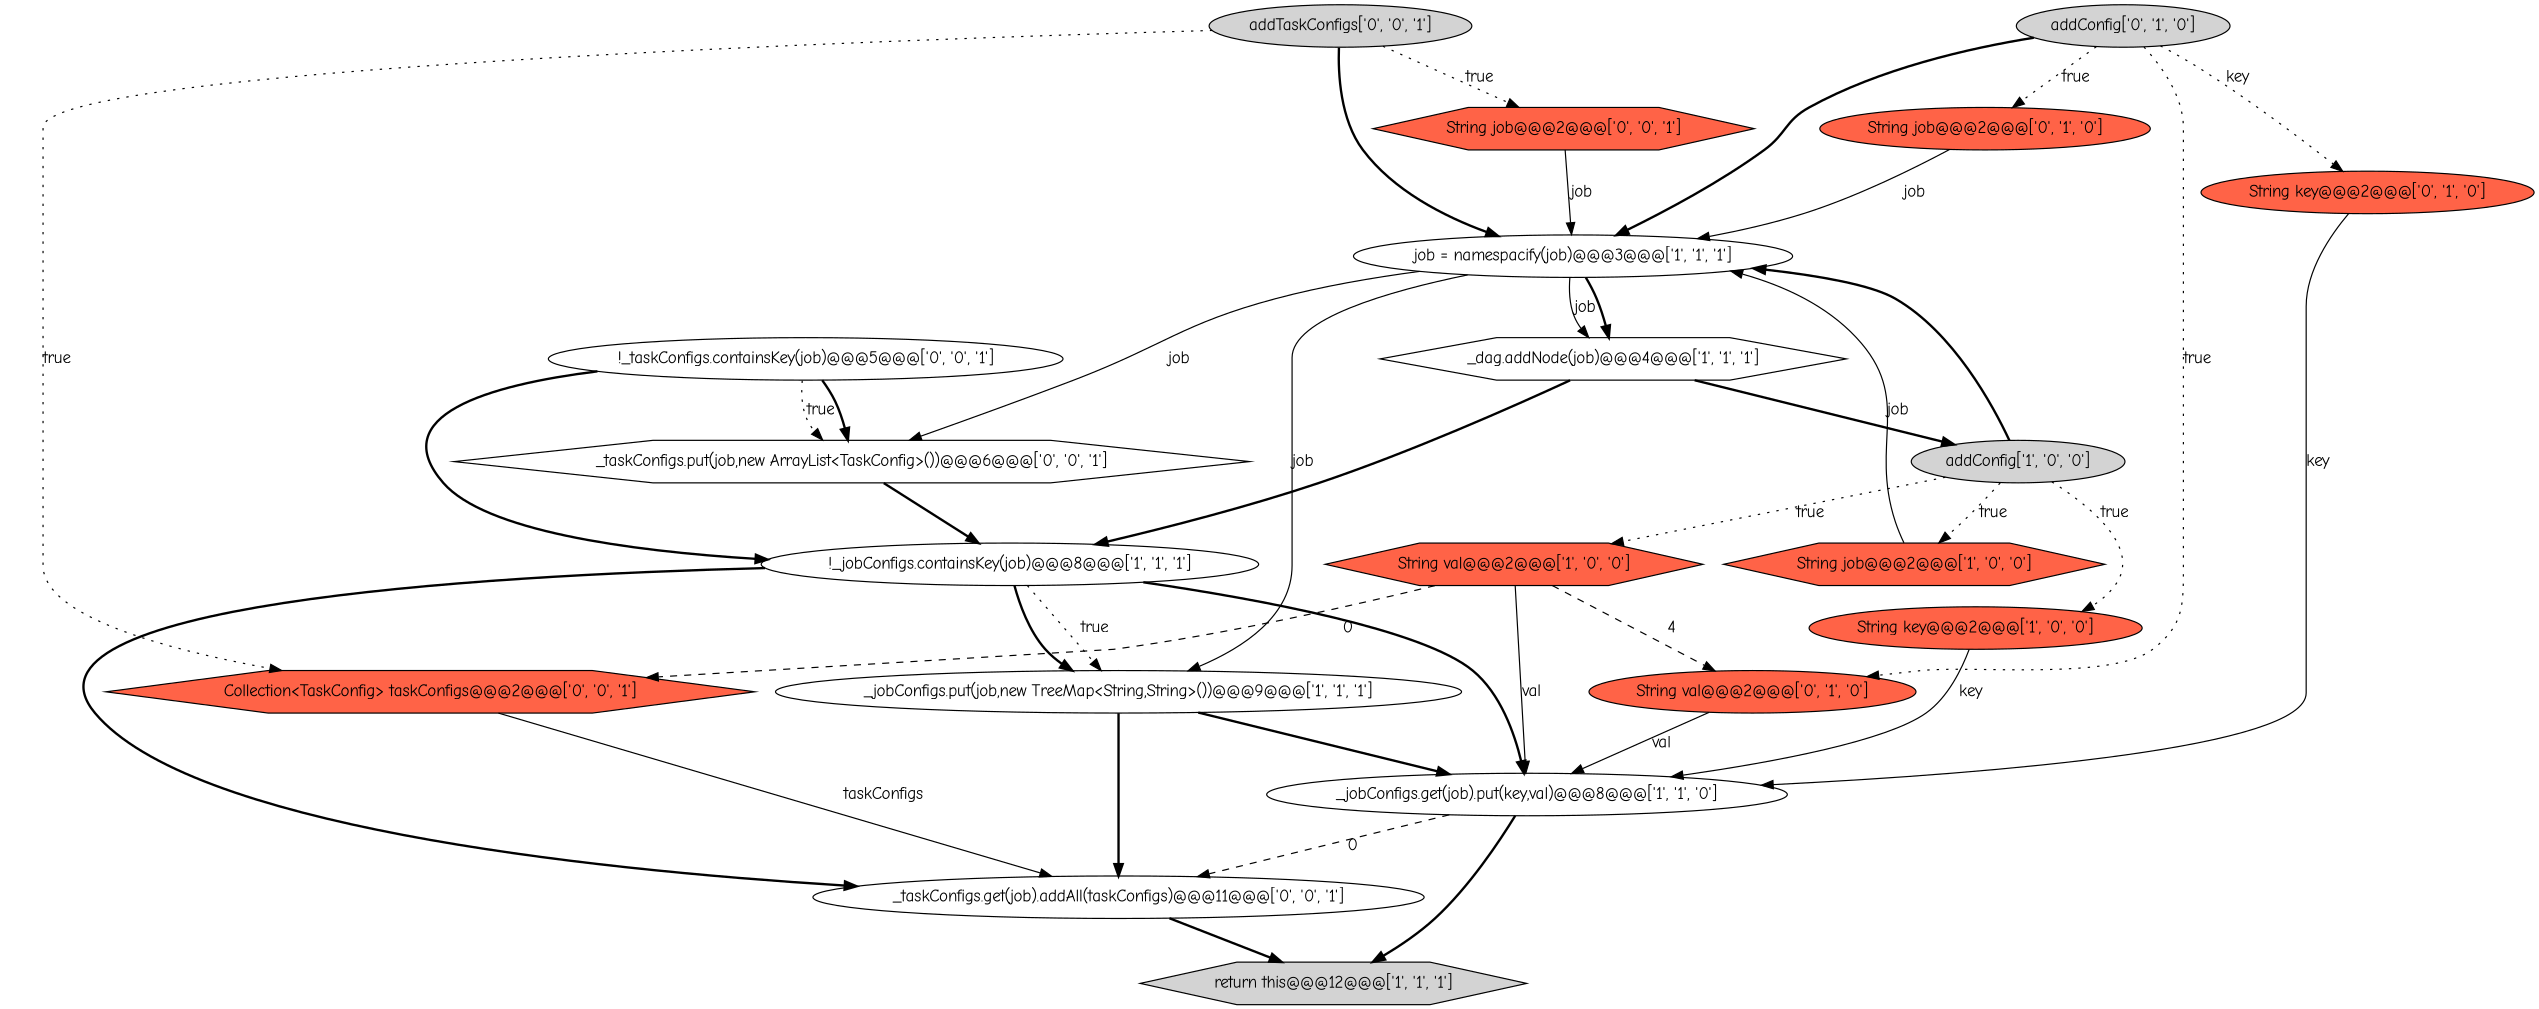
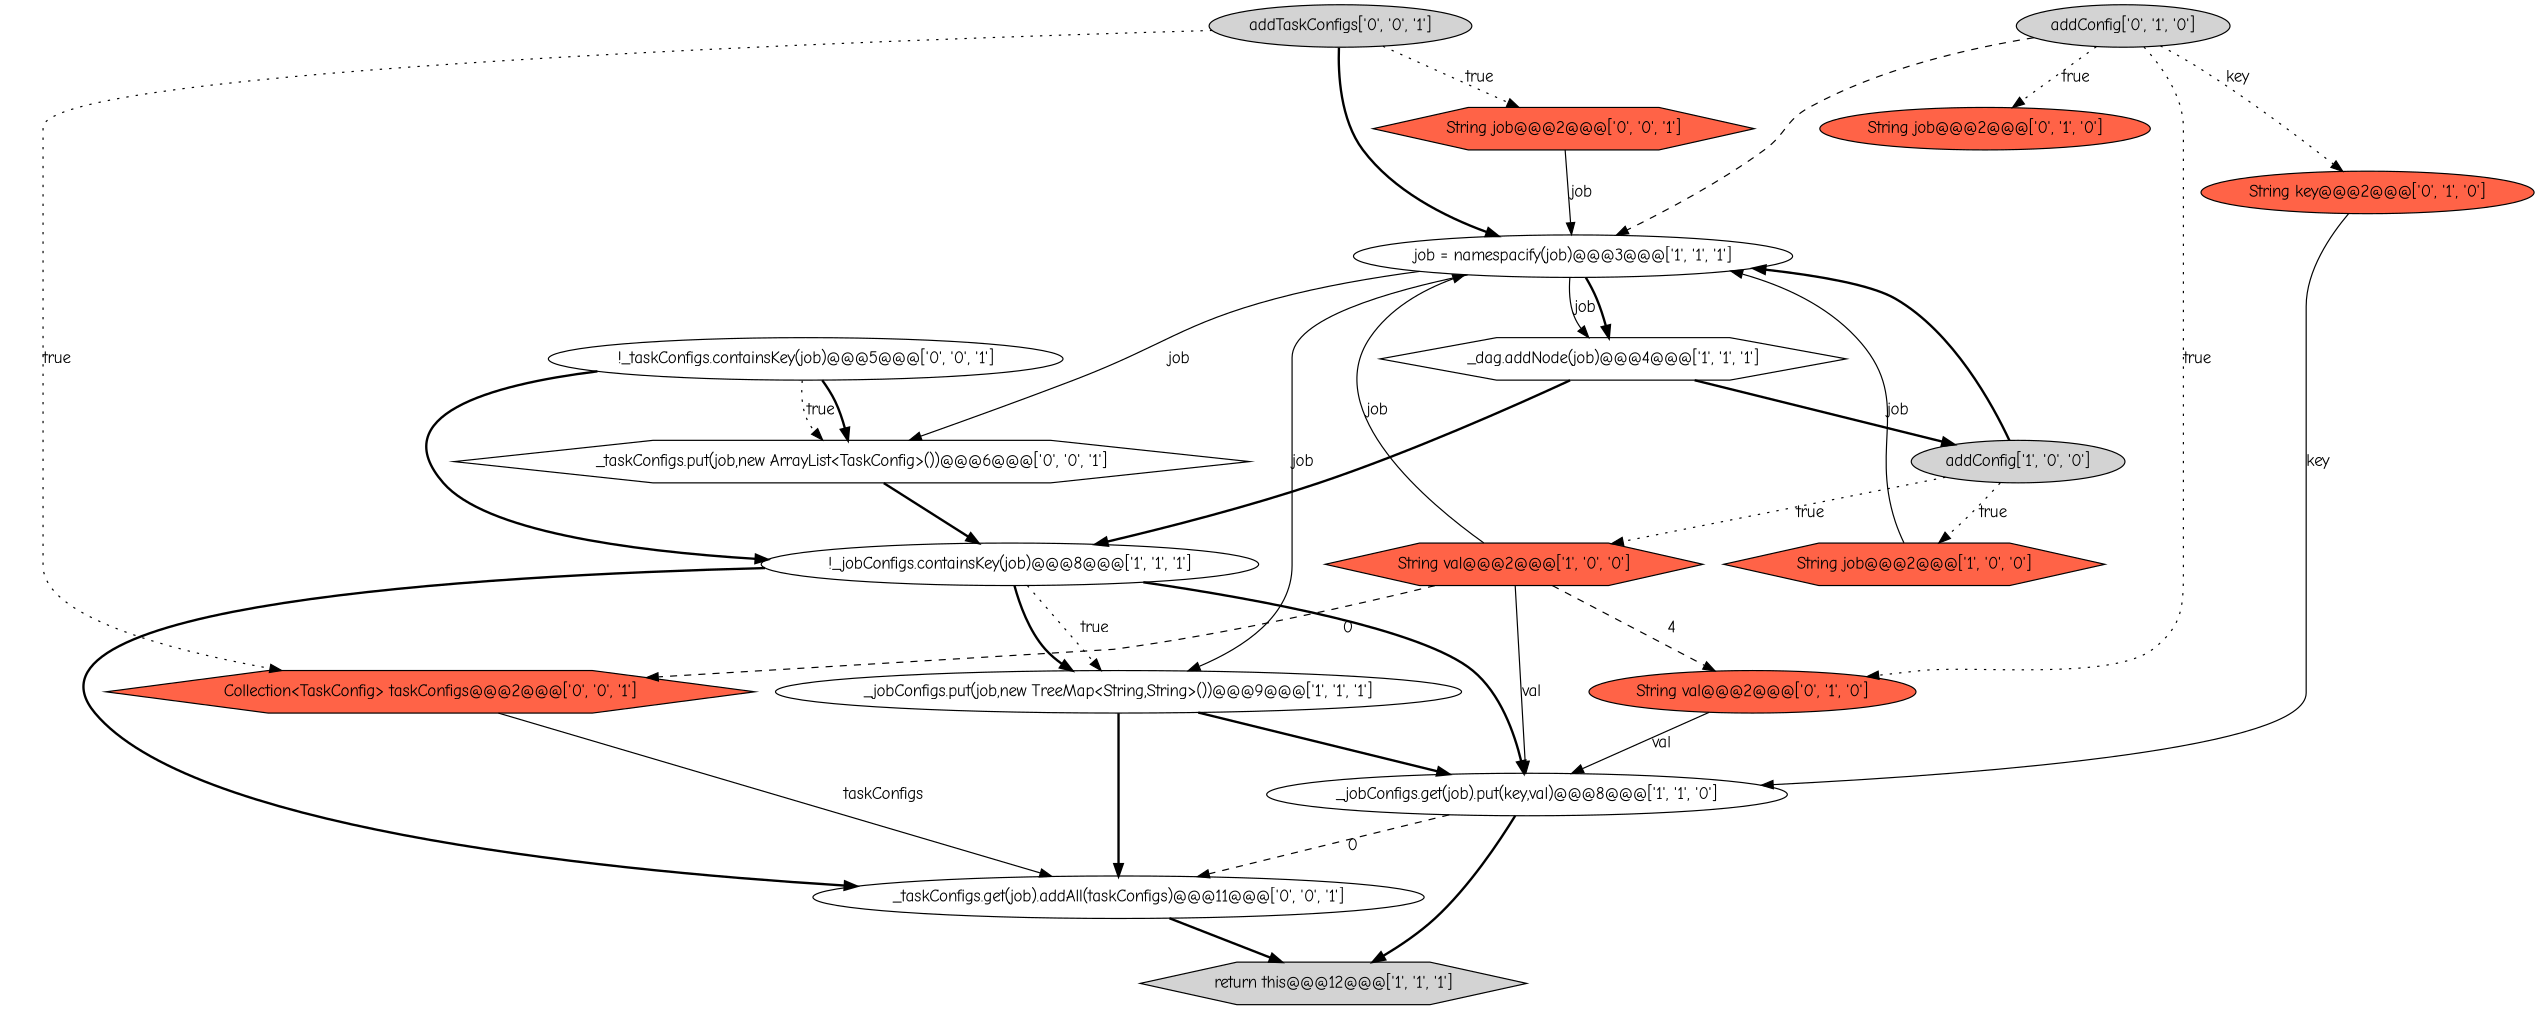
edge "addConfig['0', '1', '0']" -> "job = namespacify(job)@@@3@@@['1', '1', '1']": style bold -> dashed
edge "String job@@@2@@@['0', '1', '0']" -> "job = namespacify(job)@@@3@@@['1', '1', '1']": now "String val@@@2@@@['1', '0', '0']" -> "job = namespacify(job)@@@3@@@['1', '1', '1']"
node "String key@@@2@@@['1', '0', '0']": removed
